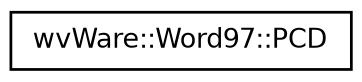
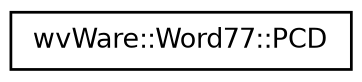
node "wvWare::Word97::PCD": label "wvWare::Word97::PCD" -> "wvWare::Word77::PCD"
